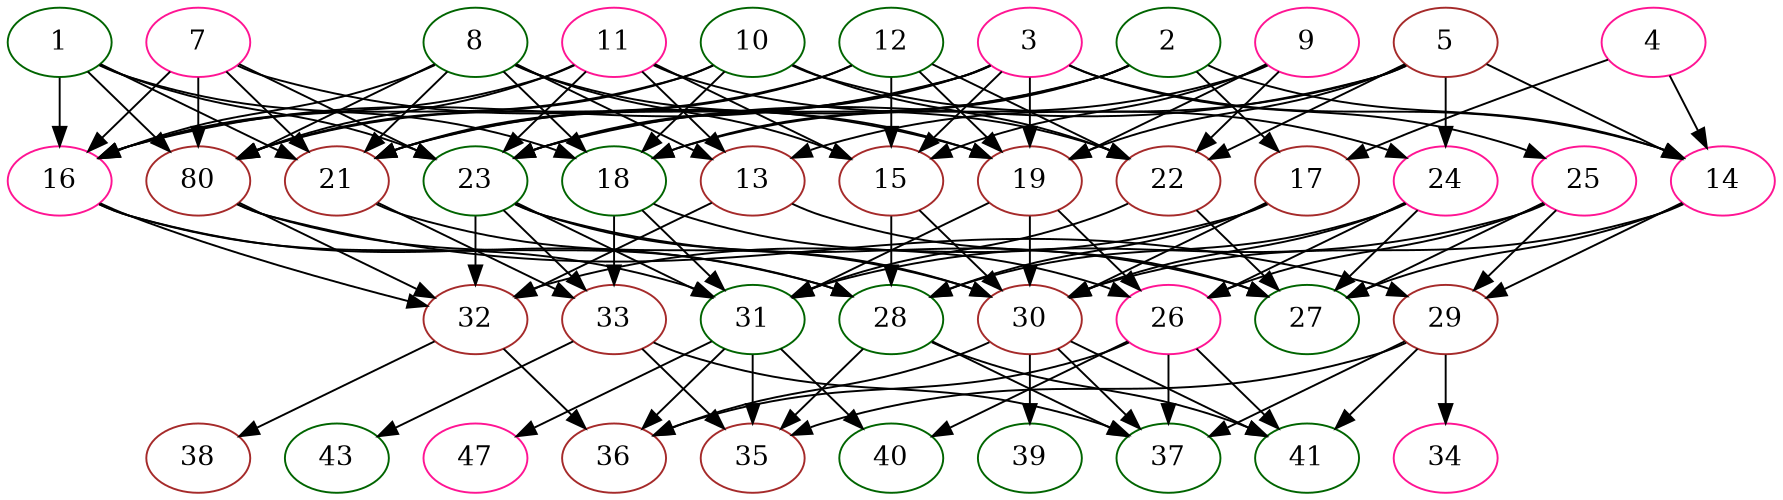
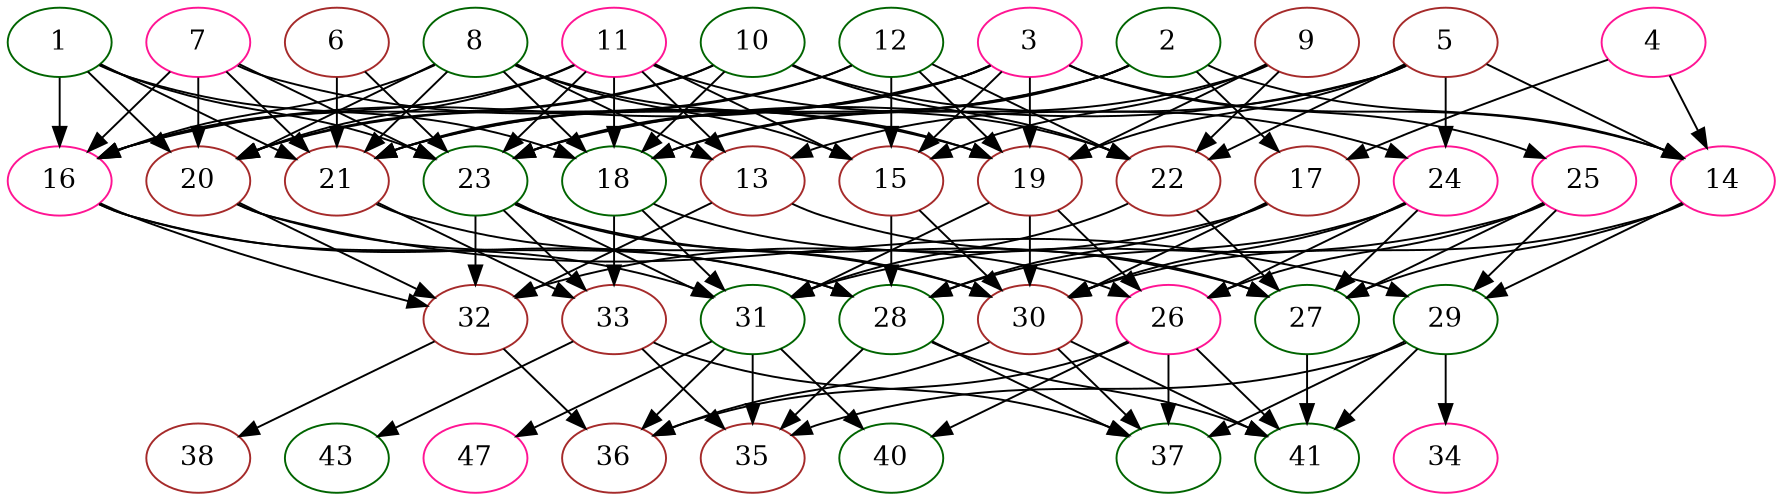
node "6": added
node "9": color deeppink -> brown
edge "11" -> "18": added
node "80": label "80" -> "20"
node "29": color brown -> darkgreen
edge "27" -> "41": added
node "39": removed
